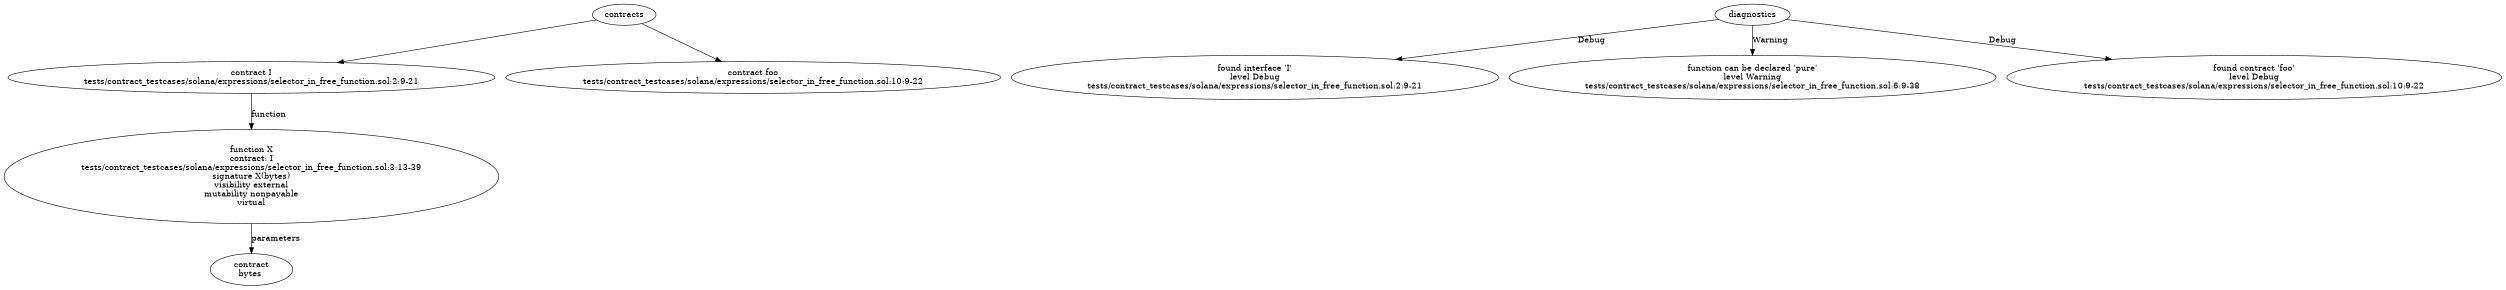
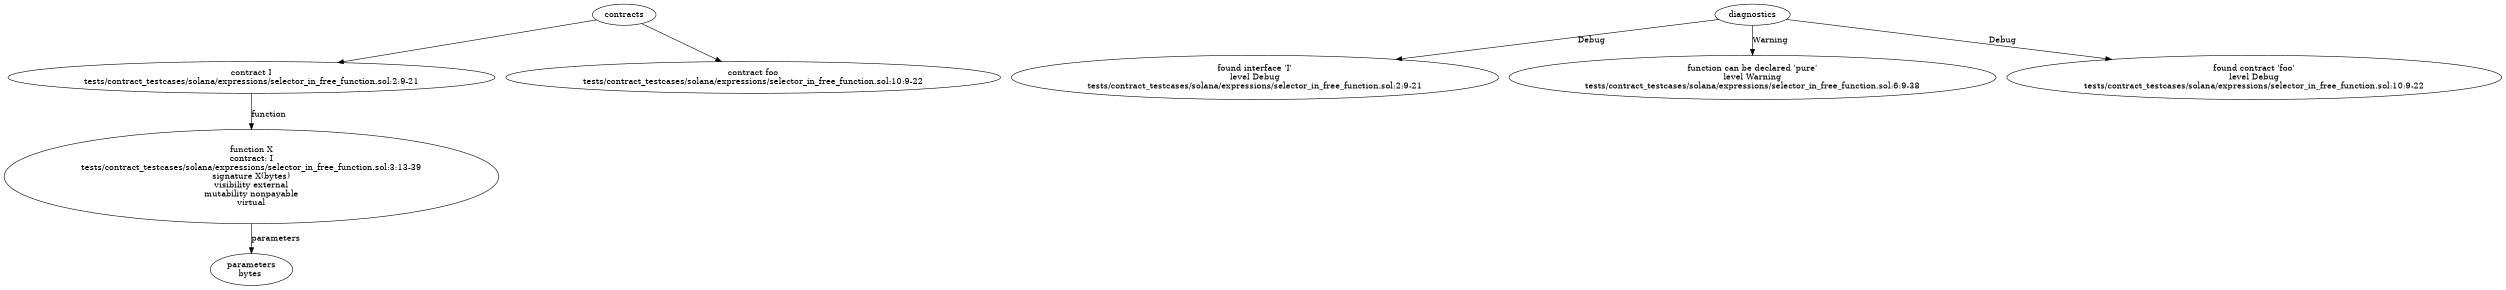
node "contract bytes": label "contract bytes" -> "parameters bytes"
